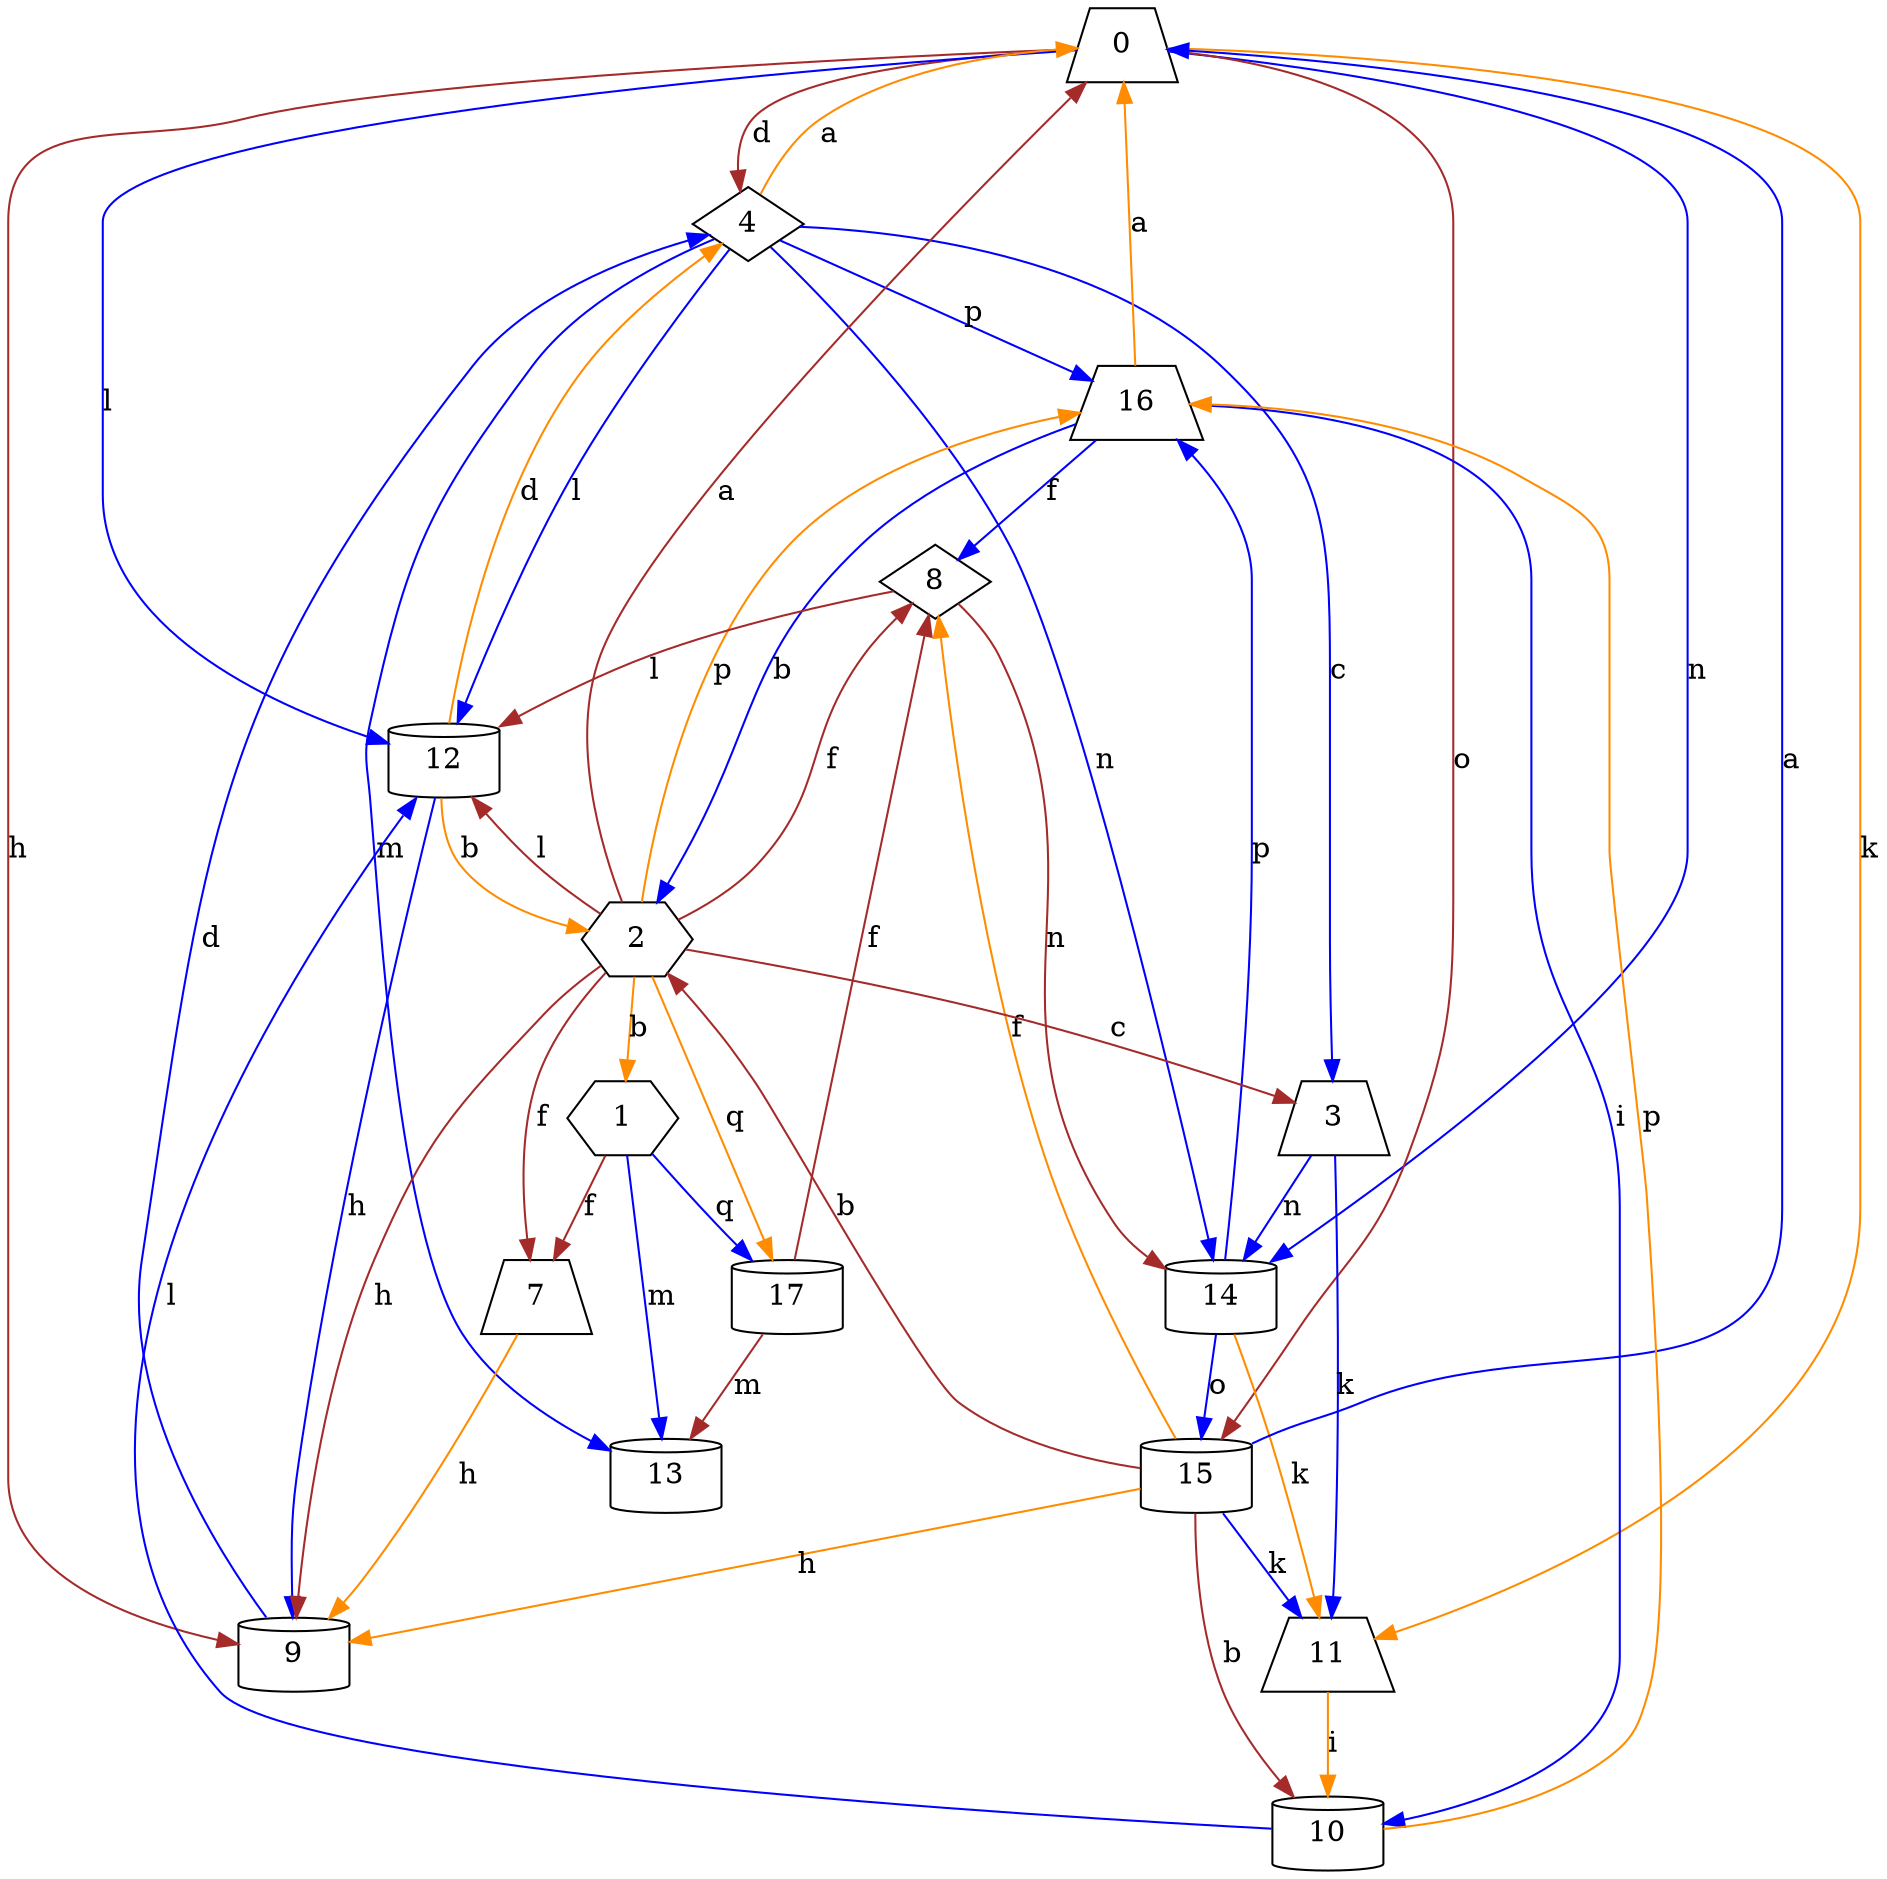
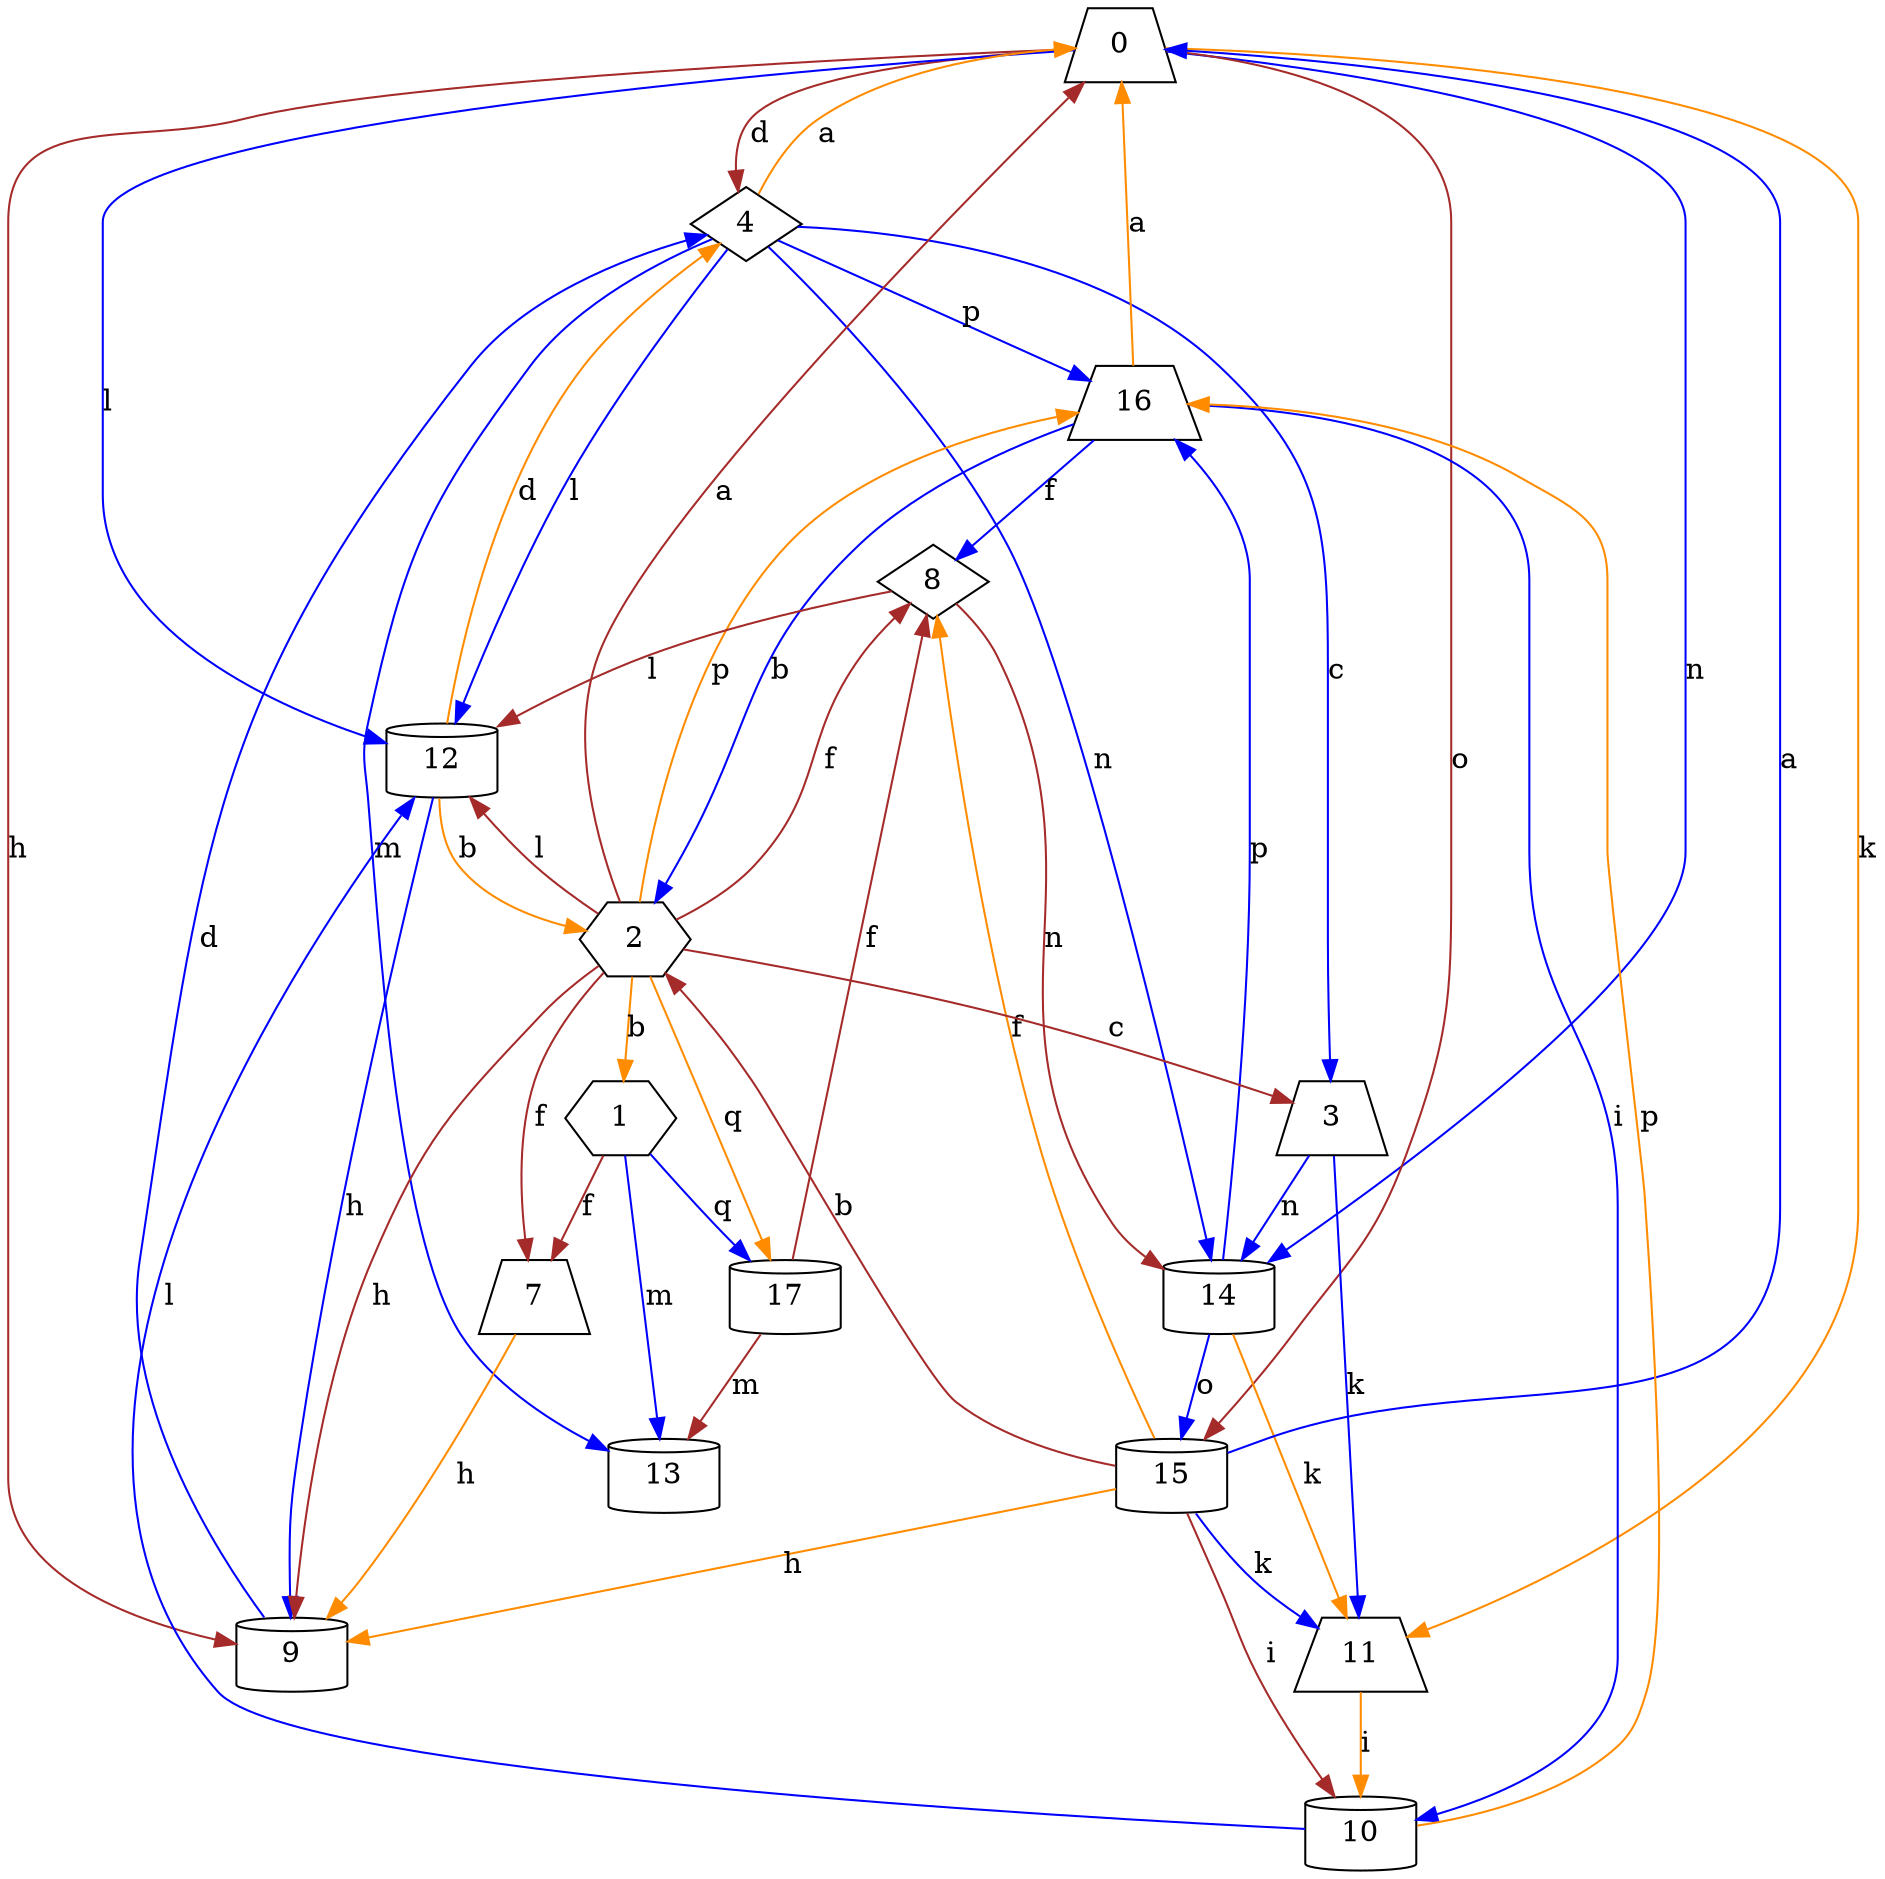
edge "15" -> "10": label "b" -> "i"
